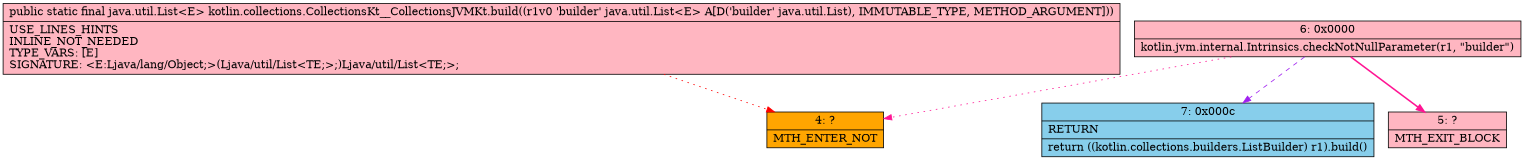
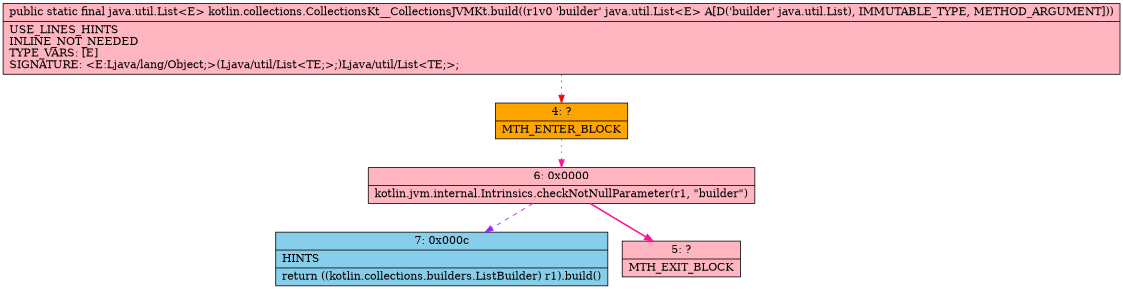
edge "6: 0x0000" -> "4: ?": reversed
node "7: 0x000c": text "RETURN" -> "HINTS"
node "4: ?": text "MTH_ENTER_NOT" -> "MTH_ENTER_BLOCK"
